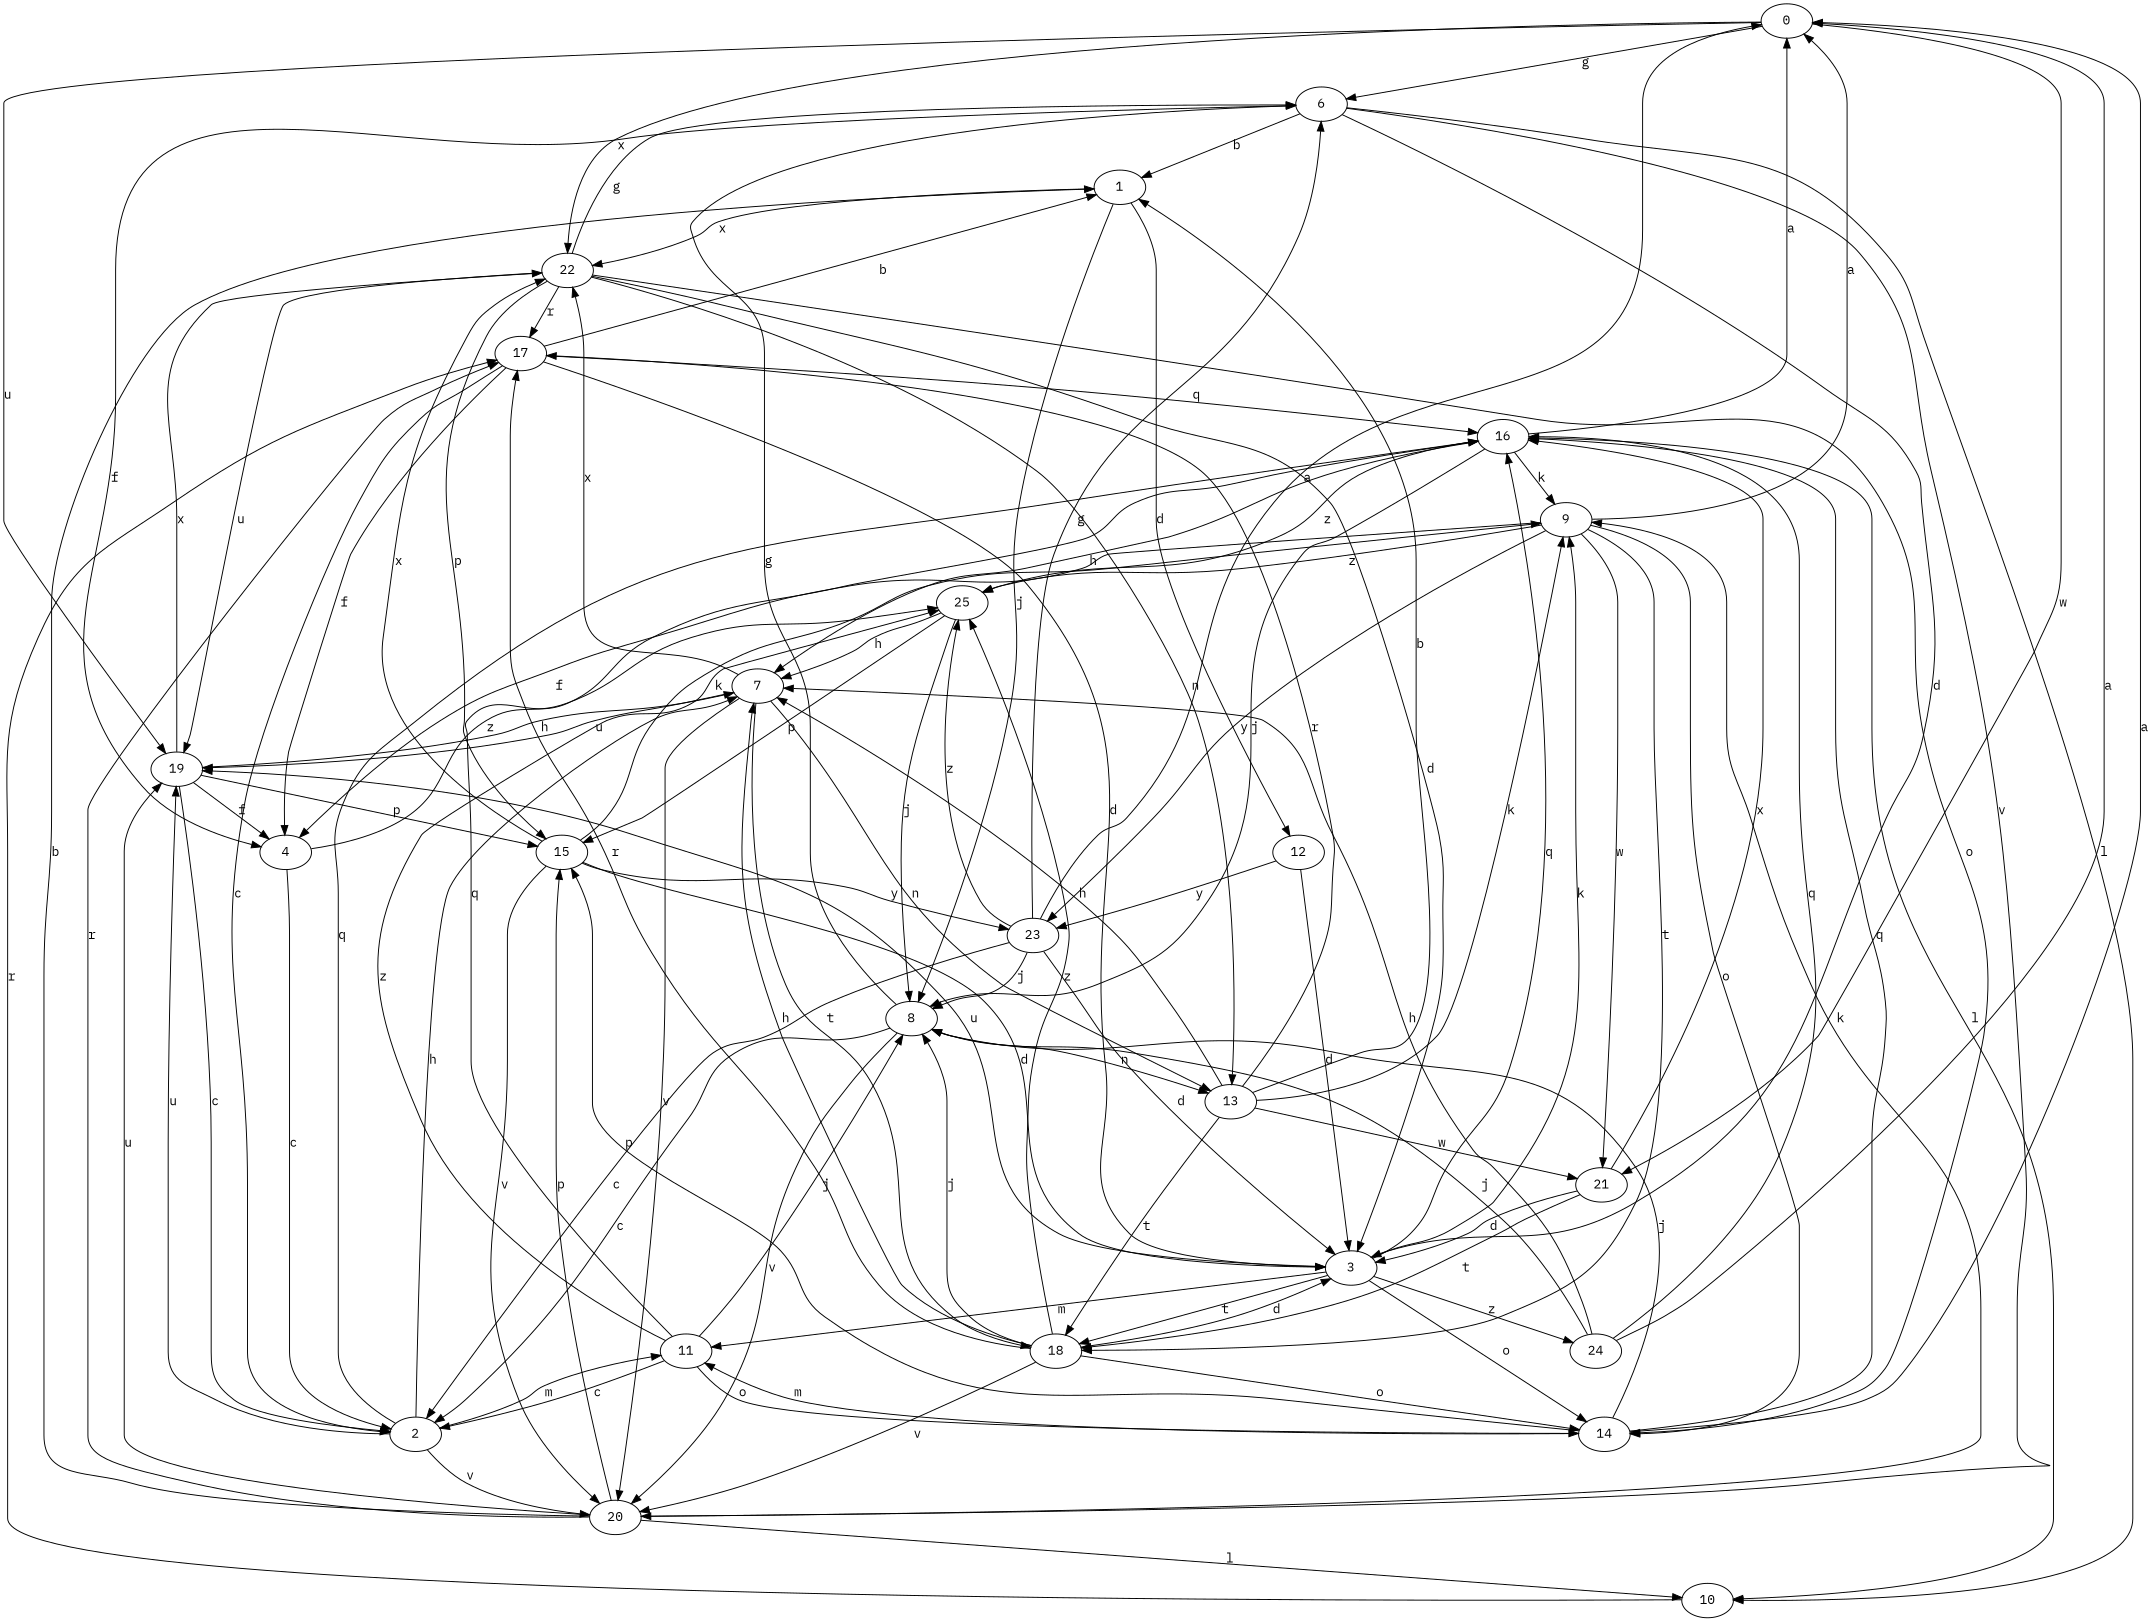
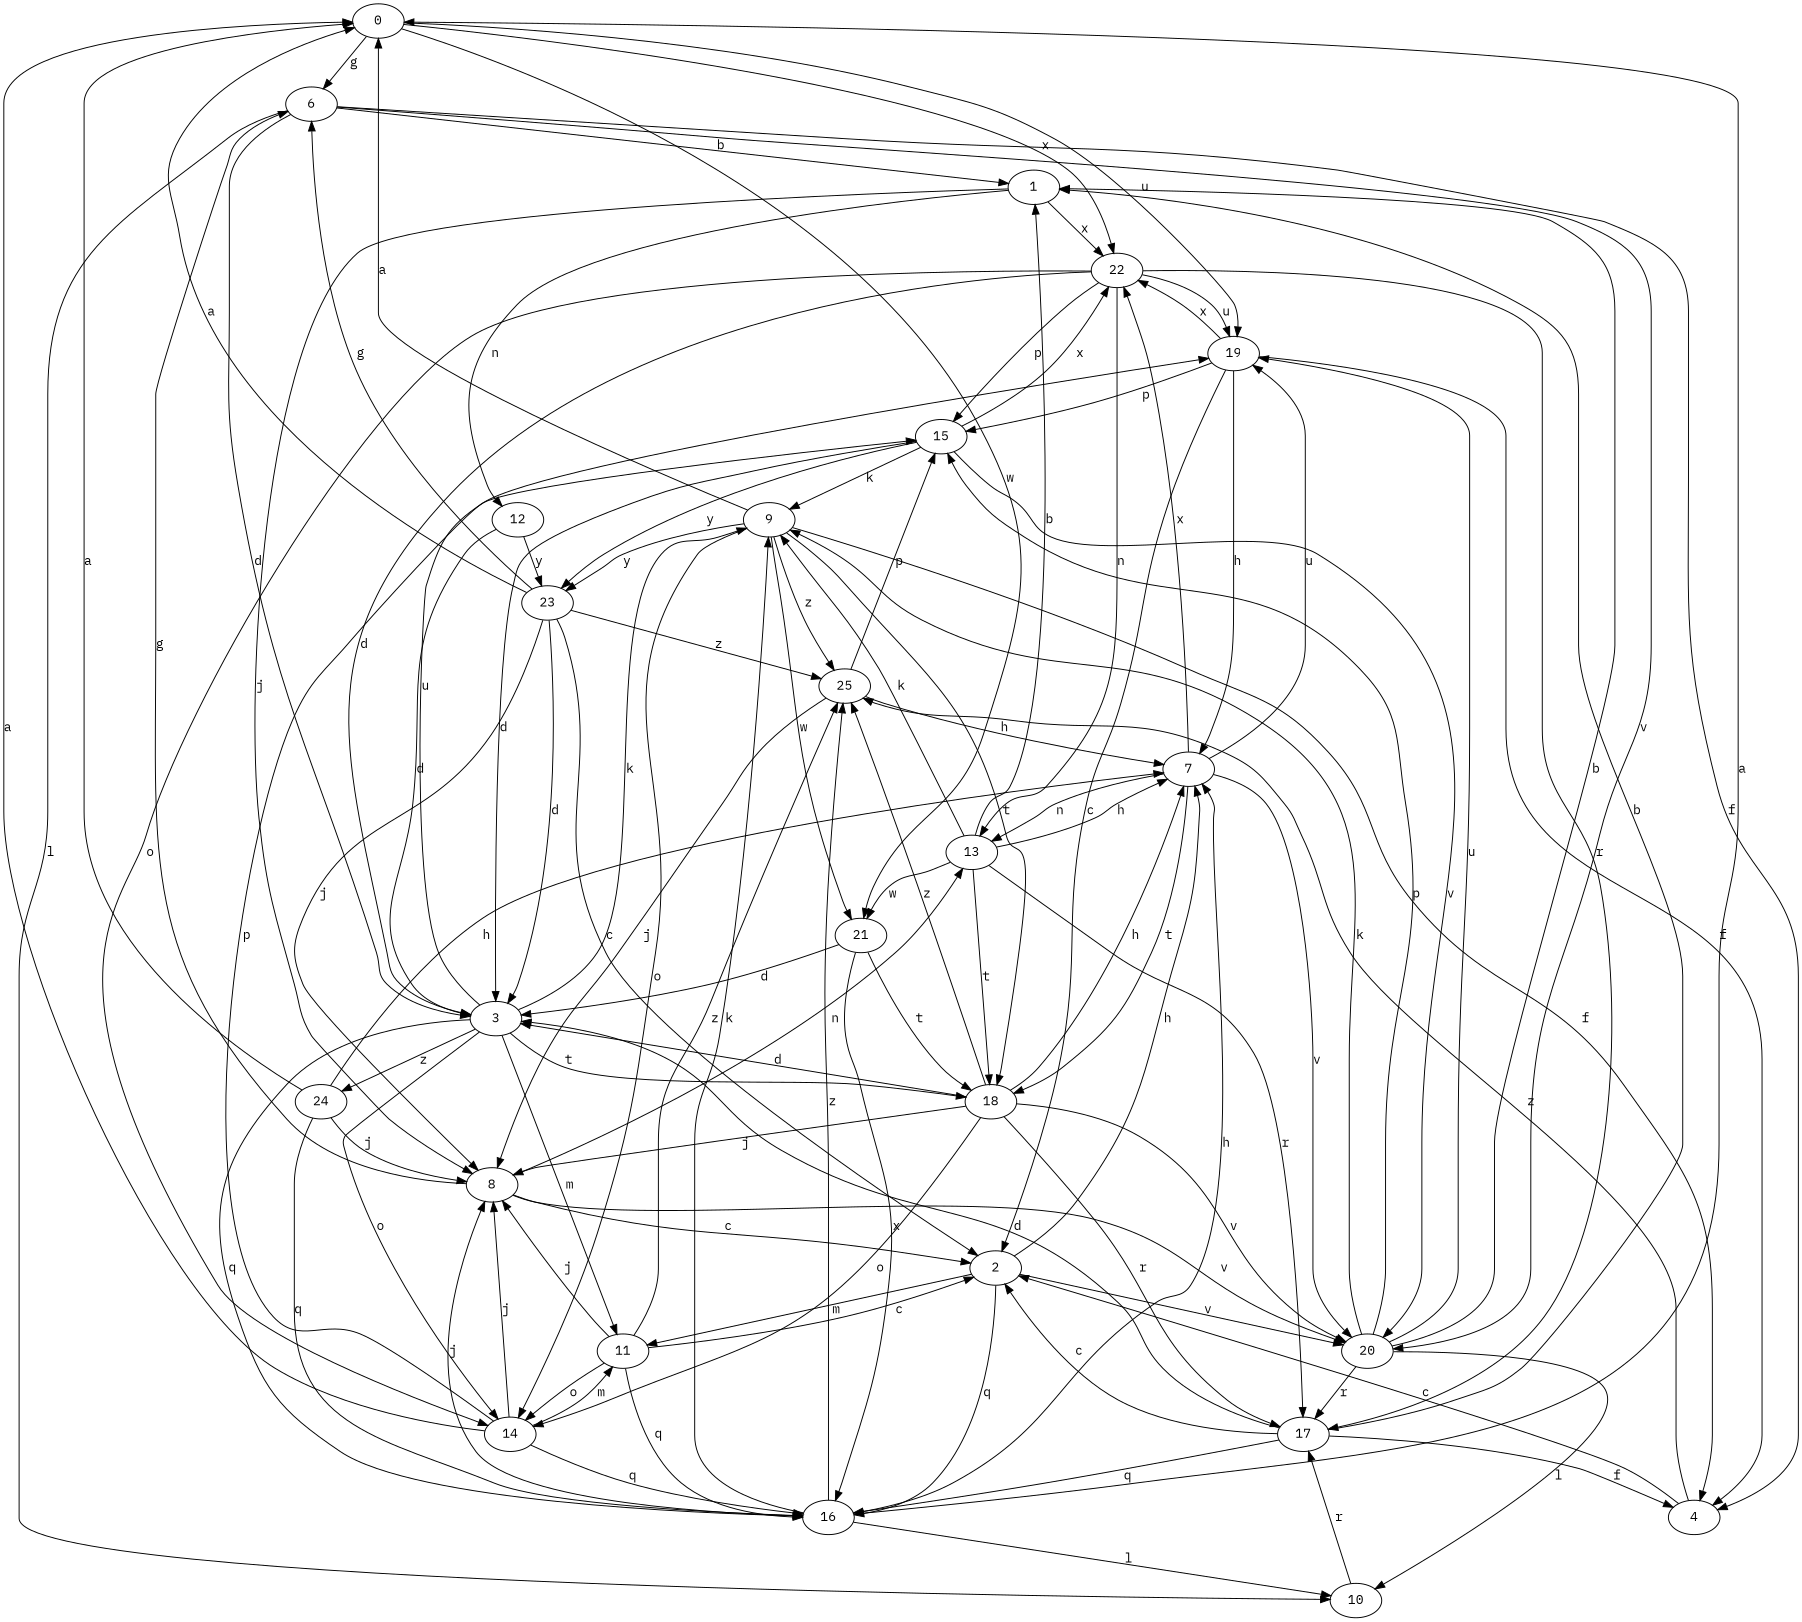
edge "22" -> "6": removed, label "g"
edge "1" -> "12": label "d" -> "n"
edge "2" -> "19": removed, label "u"
